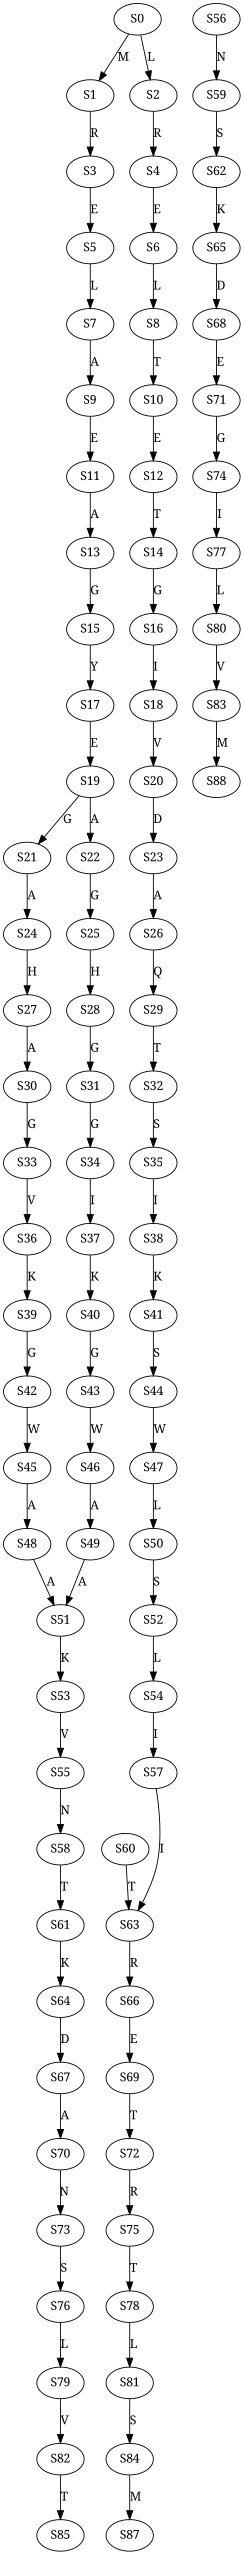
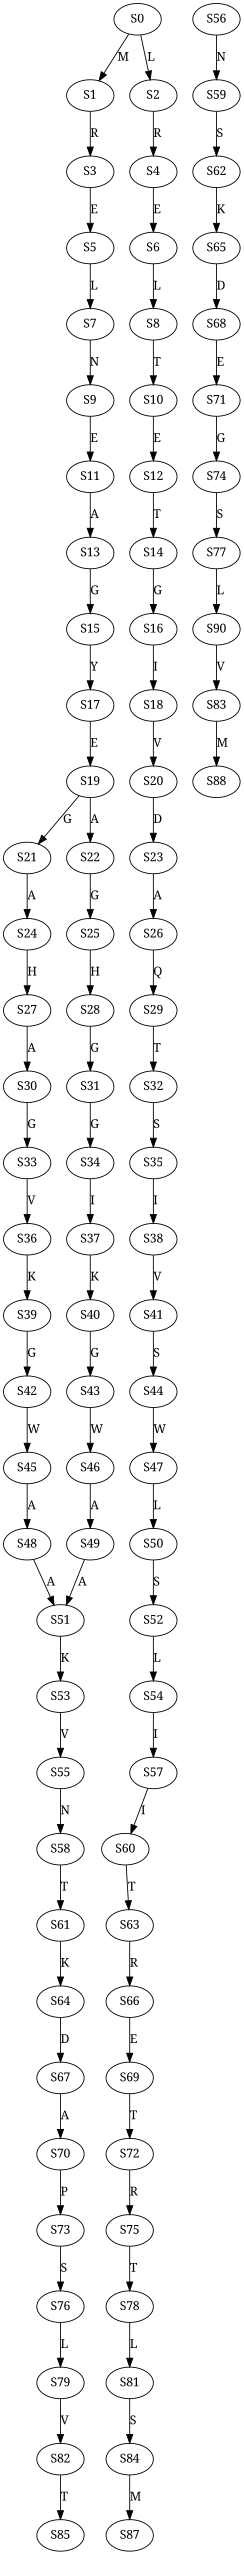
edge "S7" -> "S9": label "A" -> "N"
edge "S74" -> "S77": label "I" -> "S"
node "S80": label "S80" -> "S90"
edge "S38" -> "S41": label "K" -> "V"
edge "S57" -> "S63": now "S57" -> "S60"
edge "S70" -> "S73": label "N" -> "P"
